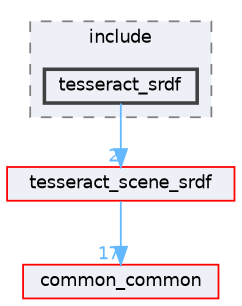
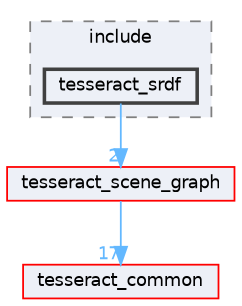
node "tesseract_scene_srdf": label "tesseract_scene_srdf" -> "tesseract_scene_graph"
node "common_common": label "common_common" -> "tesseract_common"
